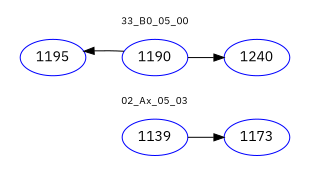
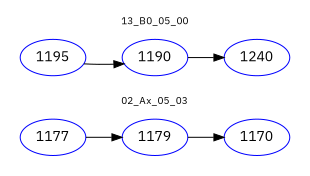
cluster "33_B0_05_00": label "33_B0_05_00" -> "13_B0_05_00"
edge "1190" -> "1195": reversed
node "1177": added
node "1139": label "1139" -> "1179"
node "1173": label "1173" -> "1170"
